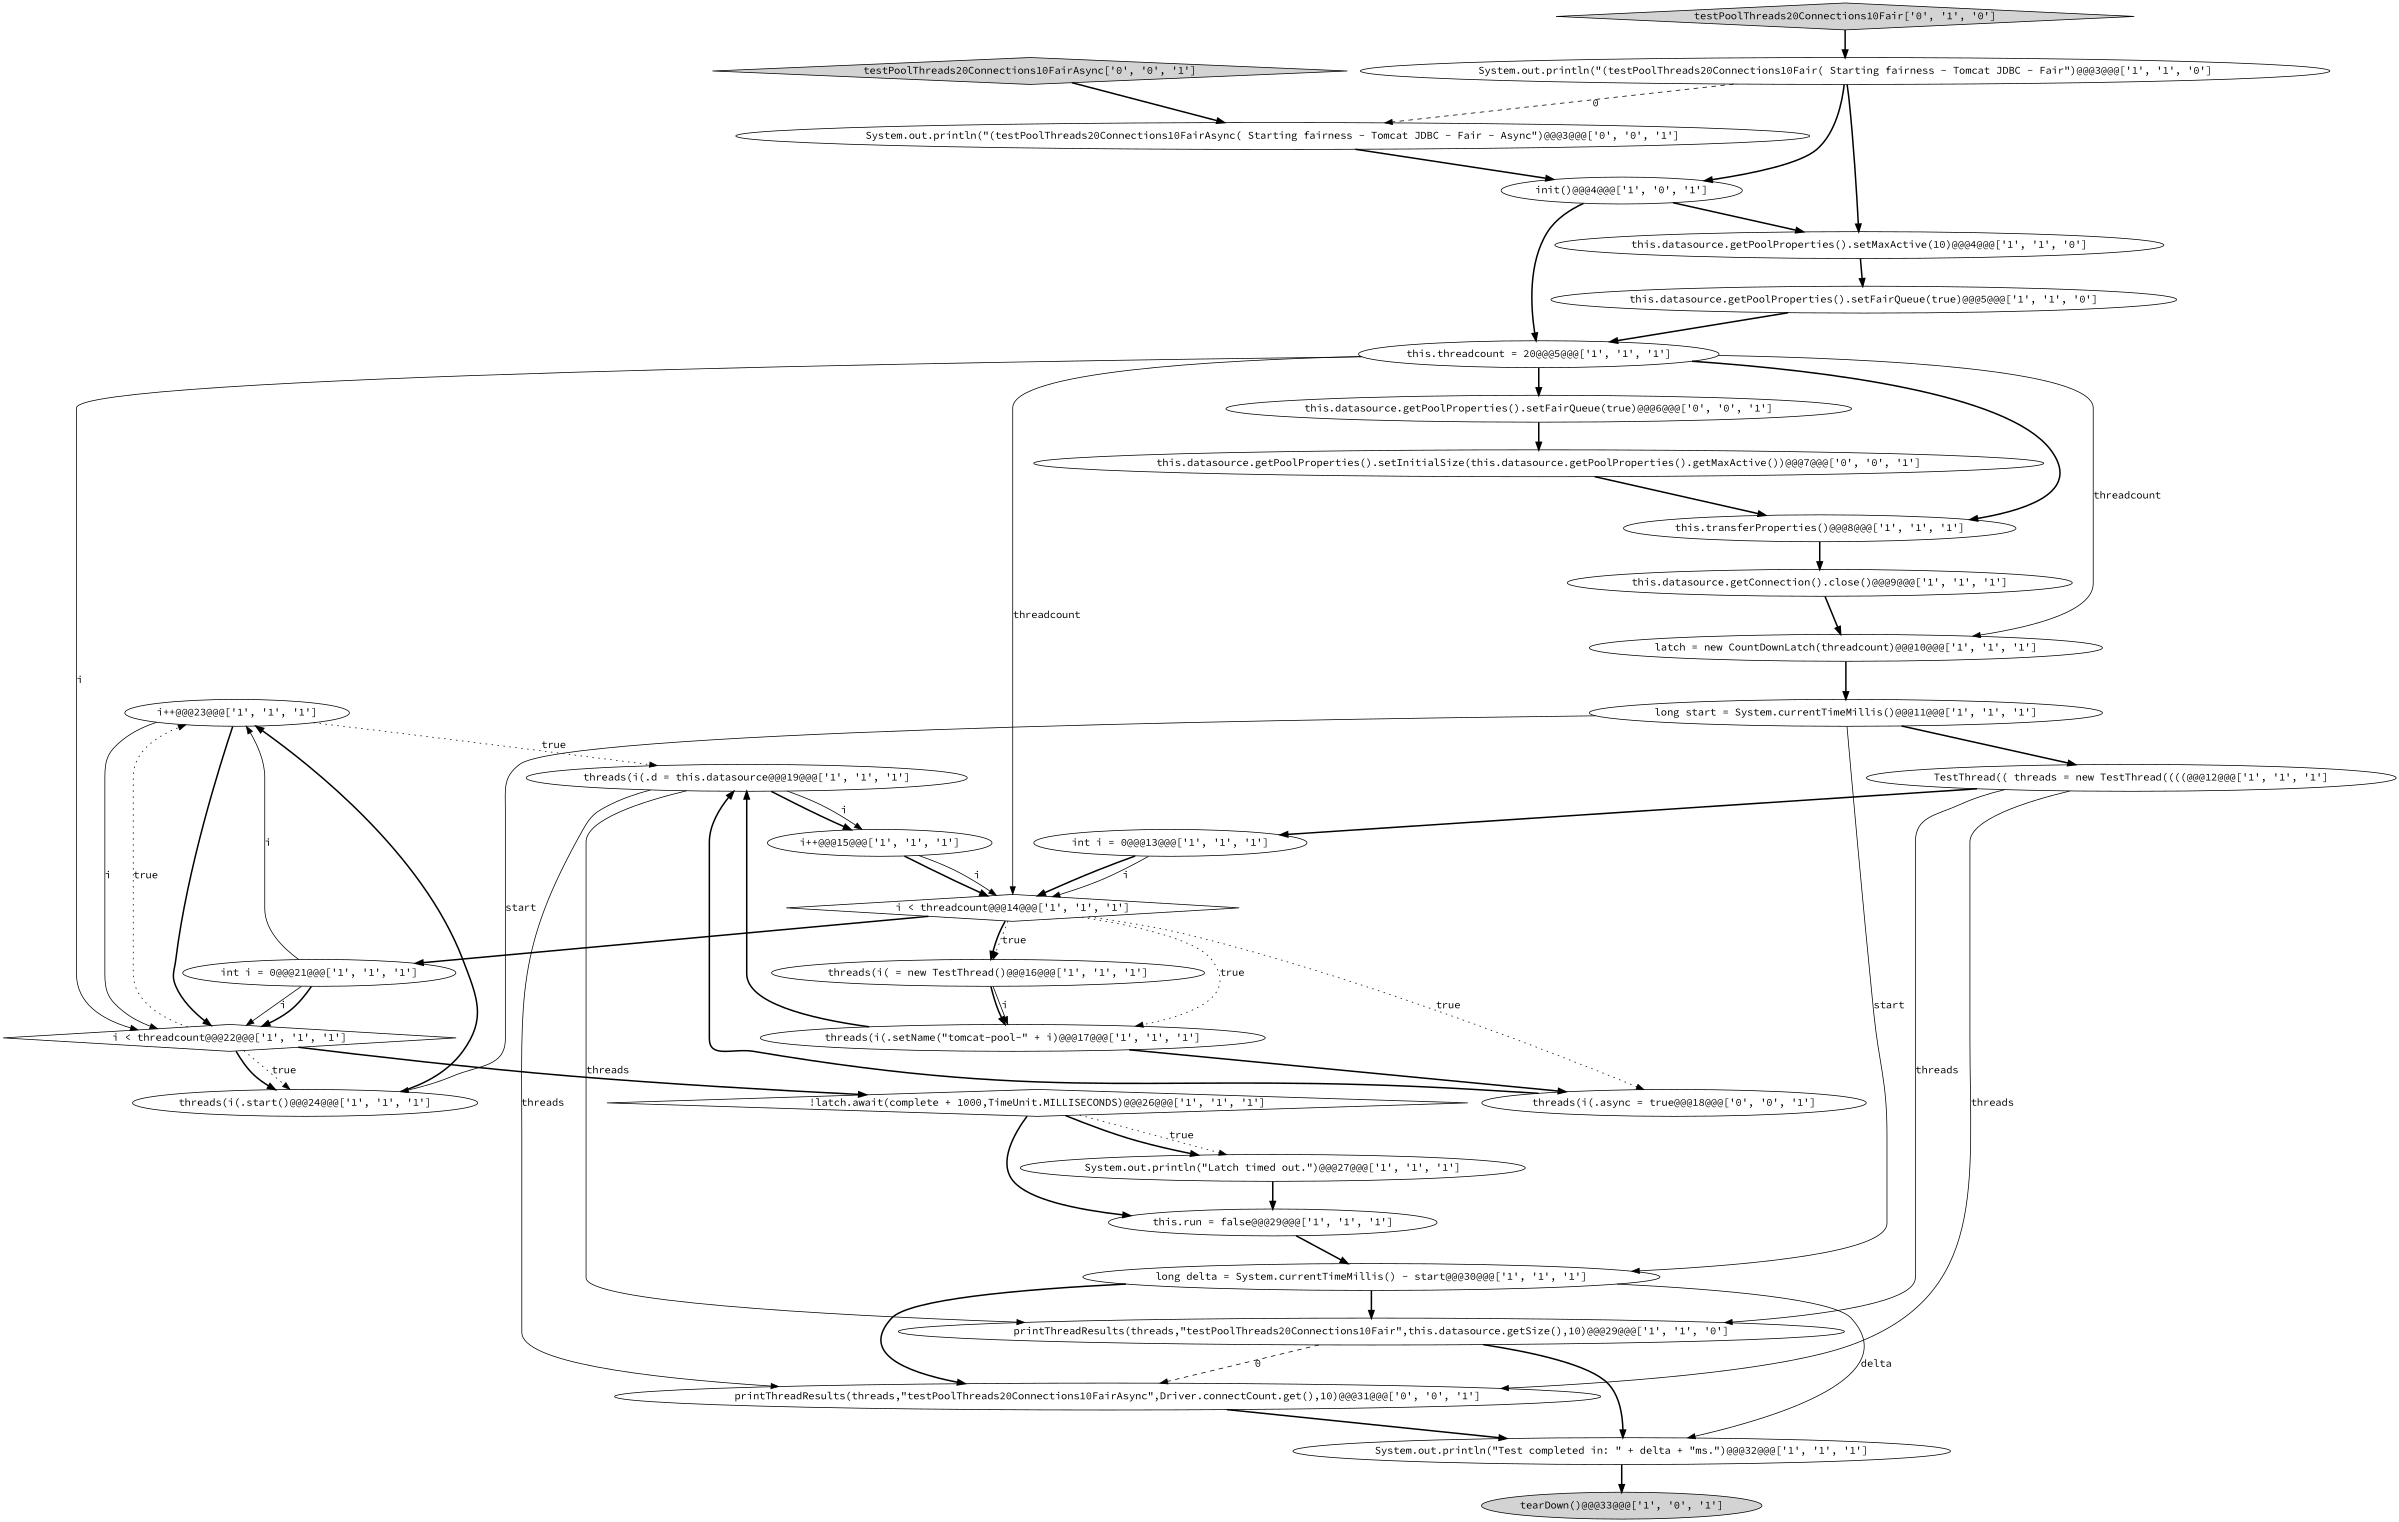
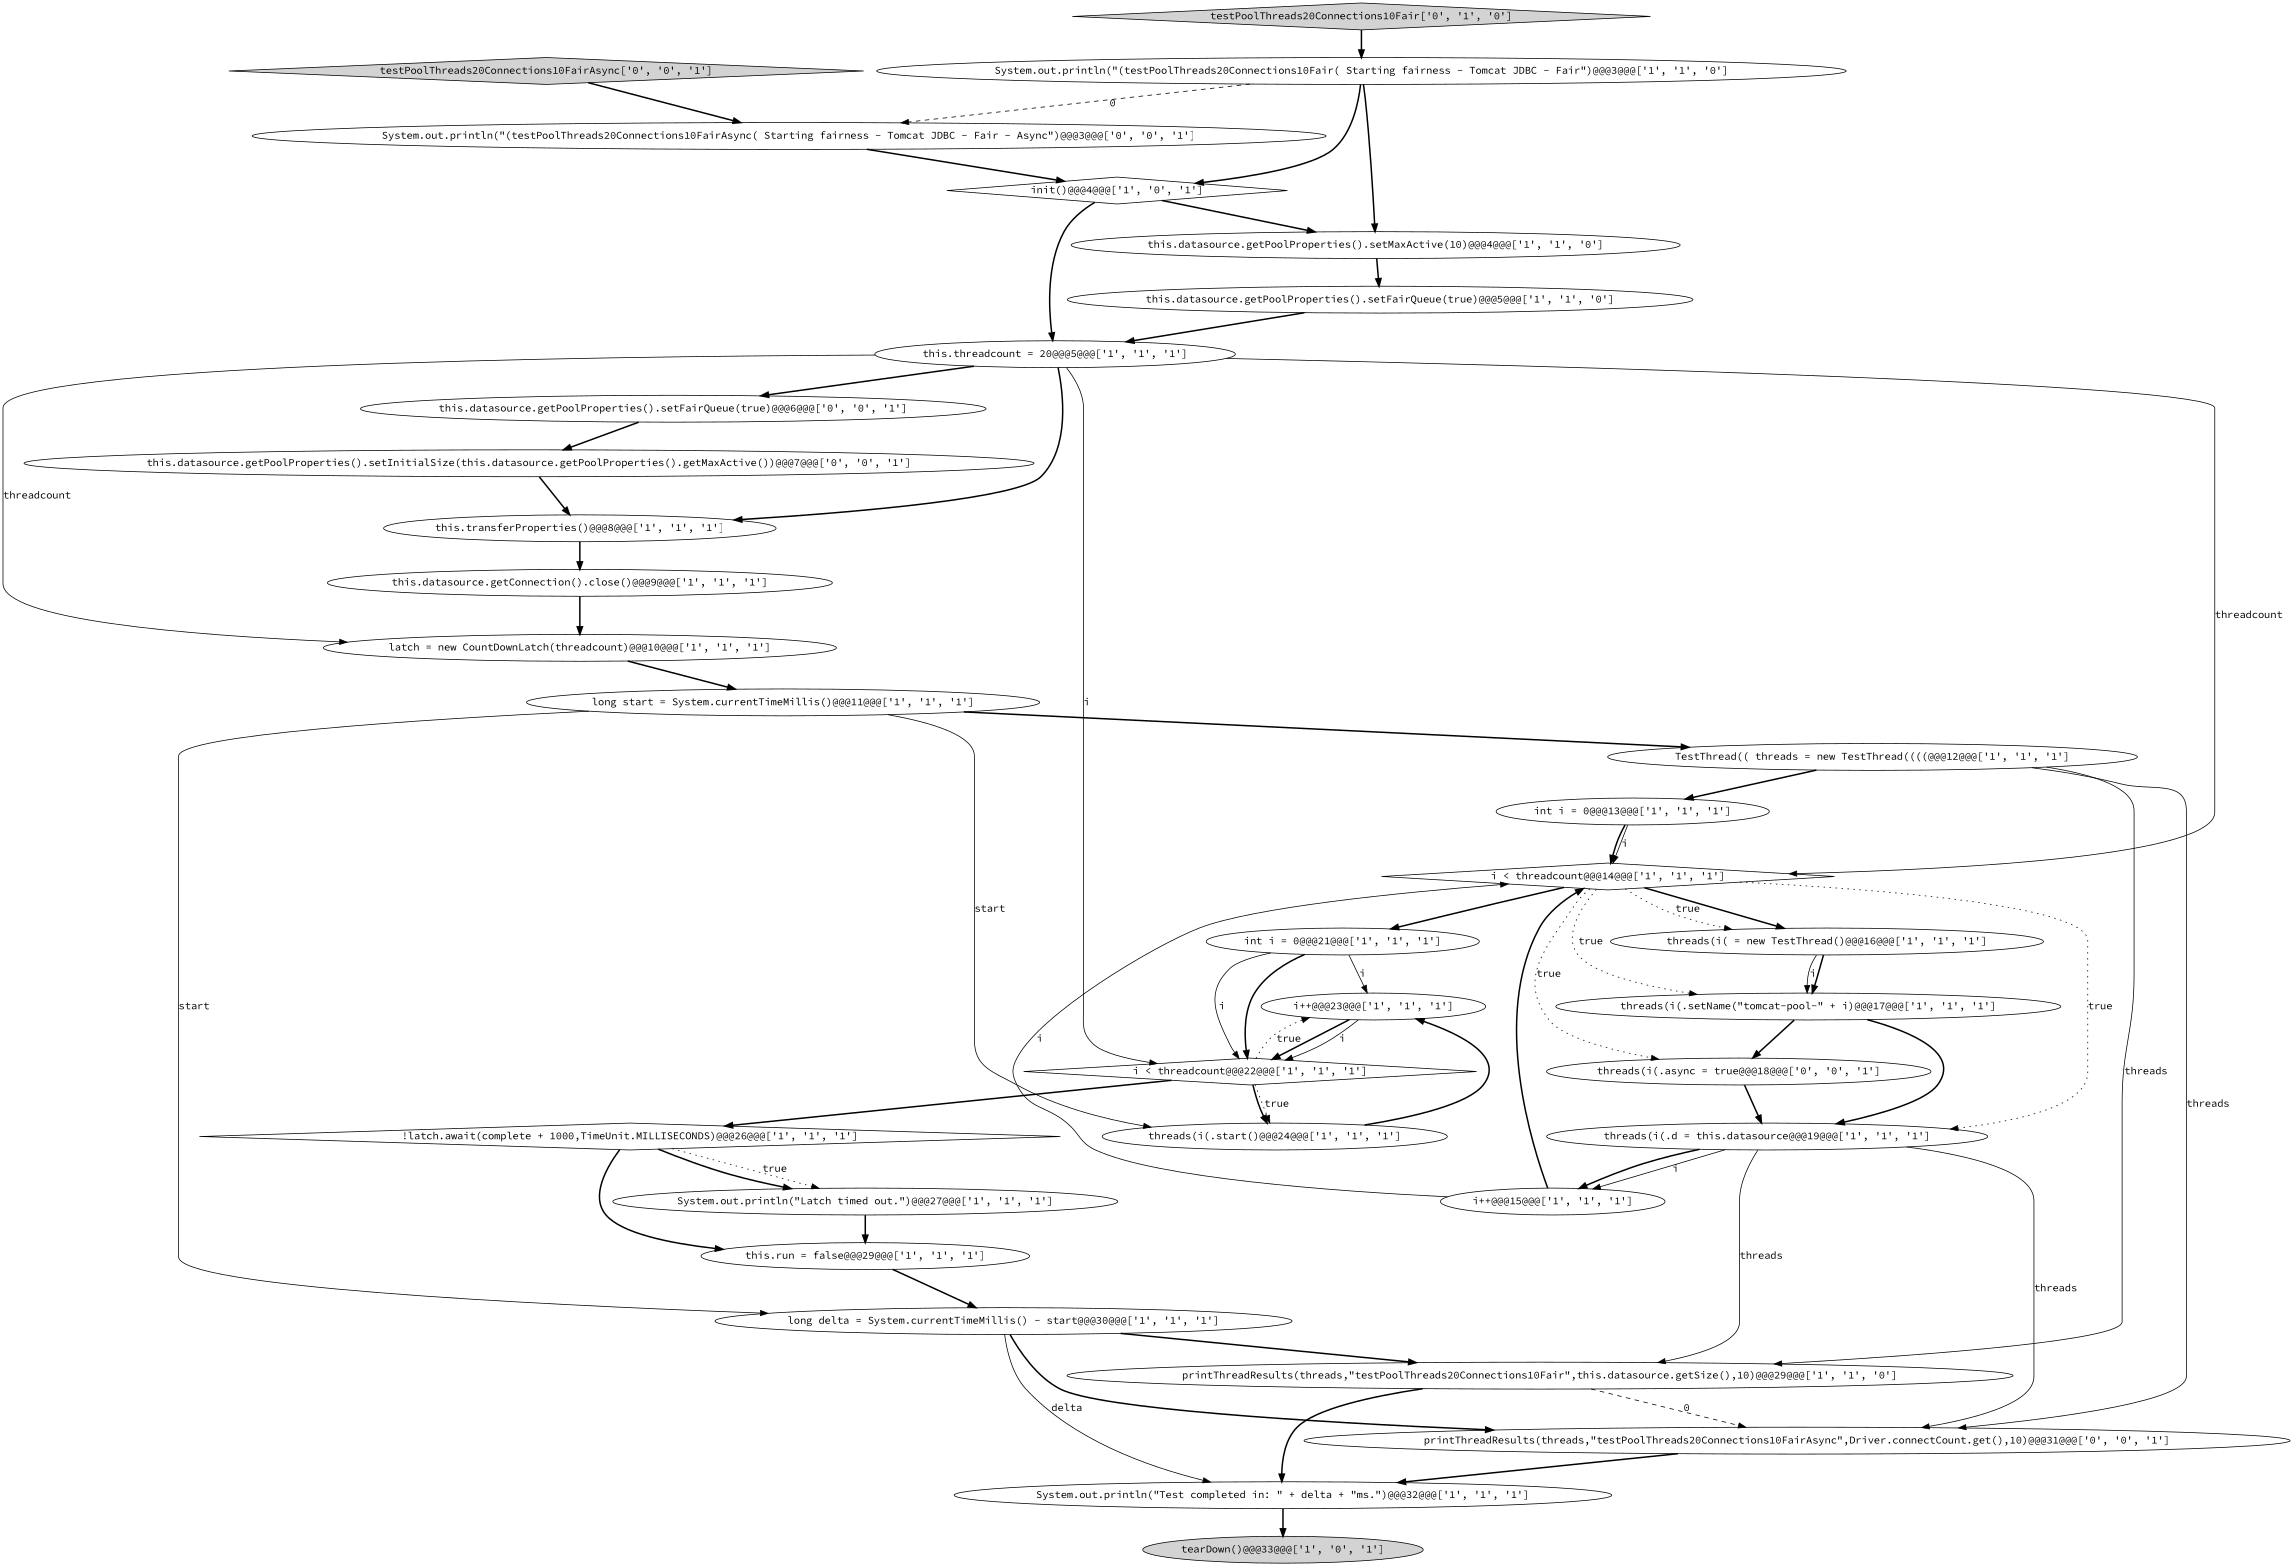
node "init()@@@4@@@['1', '0', '1']": shape ellipse -> diamond
edge "i++@@@23@@@['1', '1', '1']" -> "threads(i(.d = this.datasource@@@19@@@['1', '1', '1']": now "i < threadcount@@@14@@@['1', '1', '1']" -> "threads(i(.d = this.datasource@@@19@@@['1', '1', '1']"
